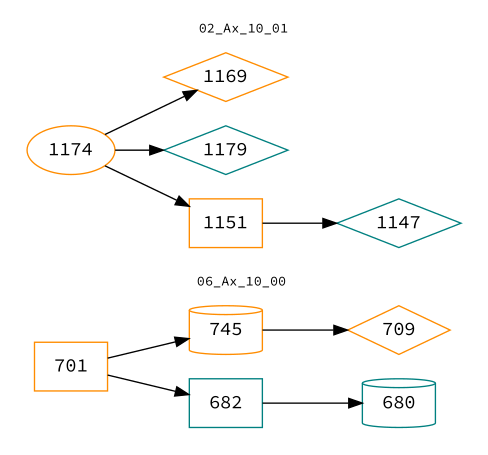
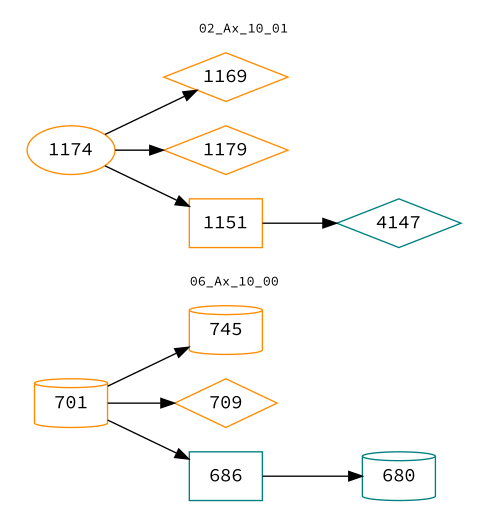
node "1179": color teal -> darkorange
node "1147": label "1147" -> "4147"
edge "745" -> "709": now "701" -> "709"
node "701": shape box -> cylinder
node "682": label "682" -> "686"
